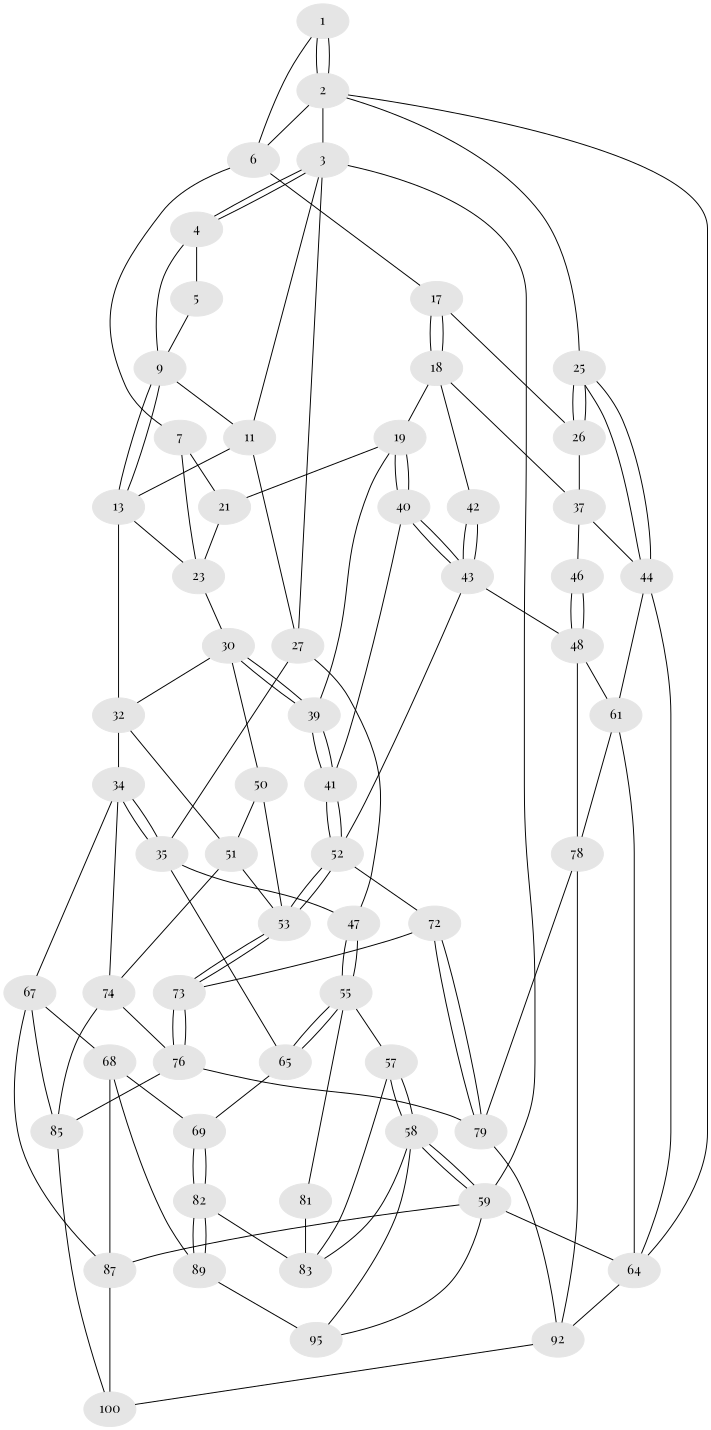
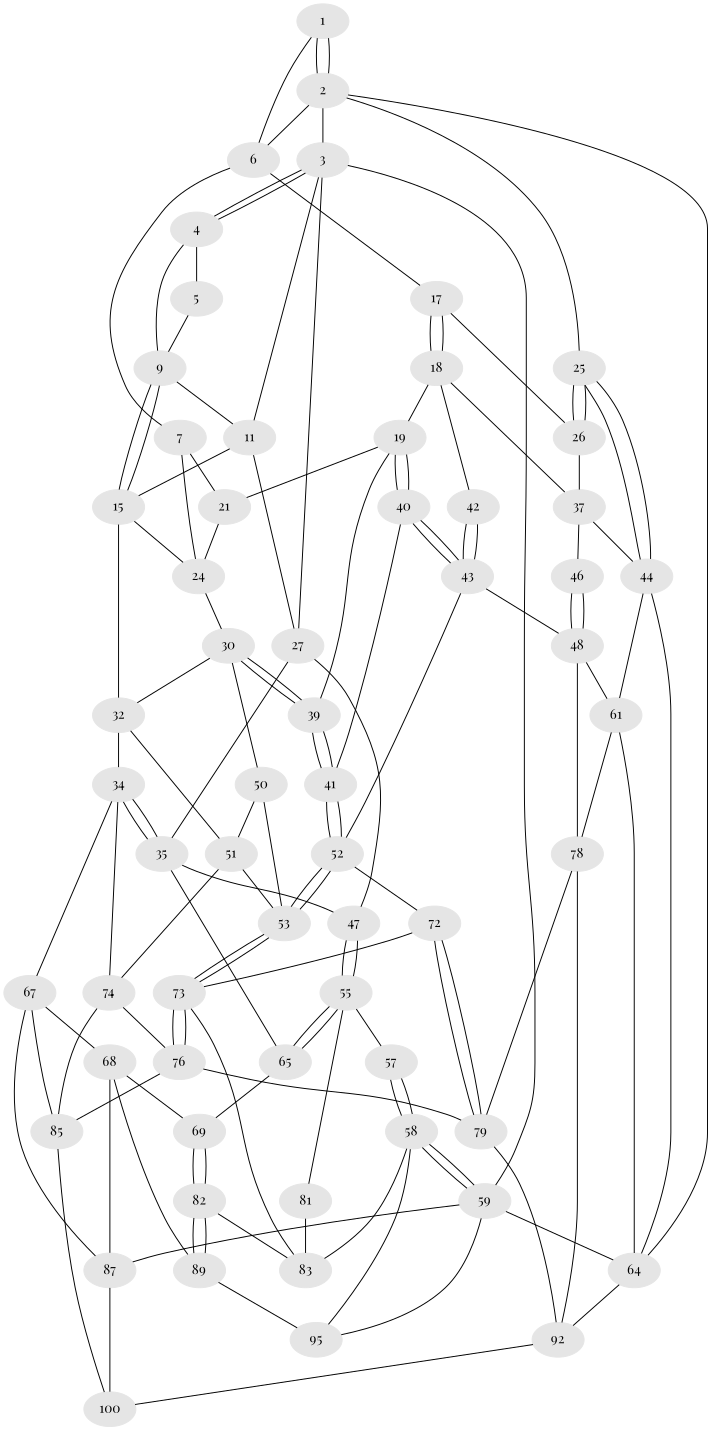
node "13": label "13" -> "15"
node "23": label "23" -> "24"
edge "57" -- "83": now "73" -- "83"
